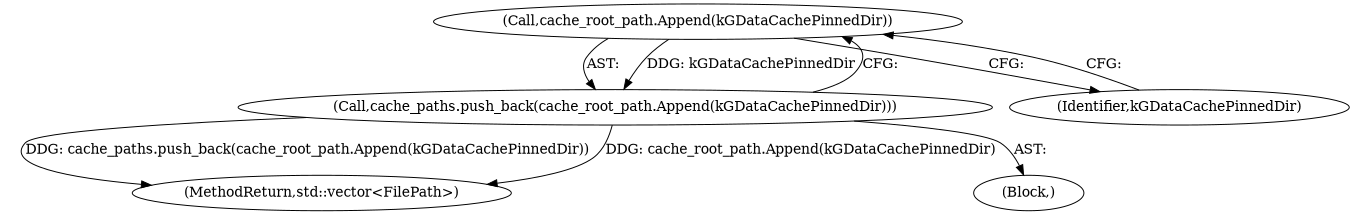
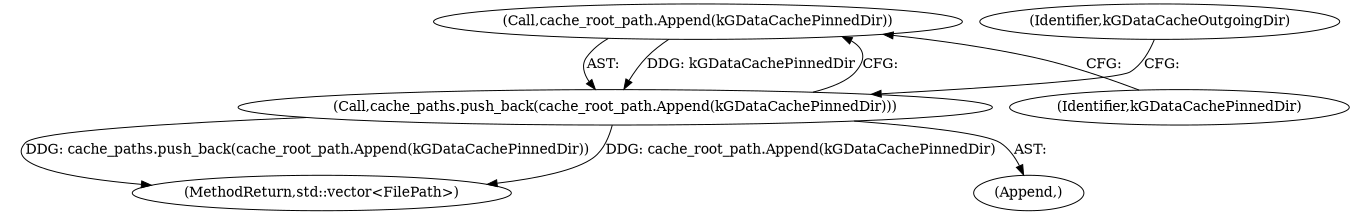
node "(Identifier,kGDataCacheOutgoingDir)": added
edge "(Call,cache_root_path.Append(kGDataCachePinnedDir))" -> "(Identifier,kGDataCachePinnedDir)": removed, label "CFG:"
node "(Block,)": label "(Block,)" -> "(Append,)"
